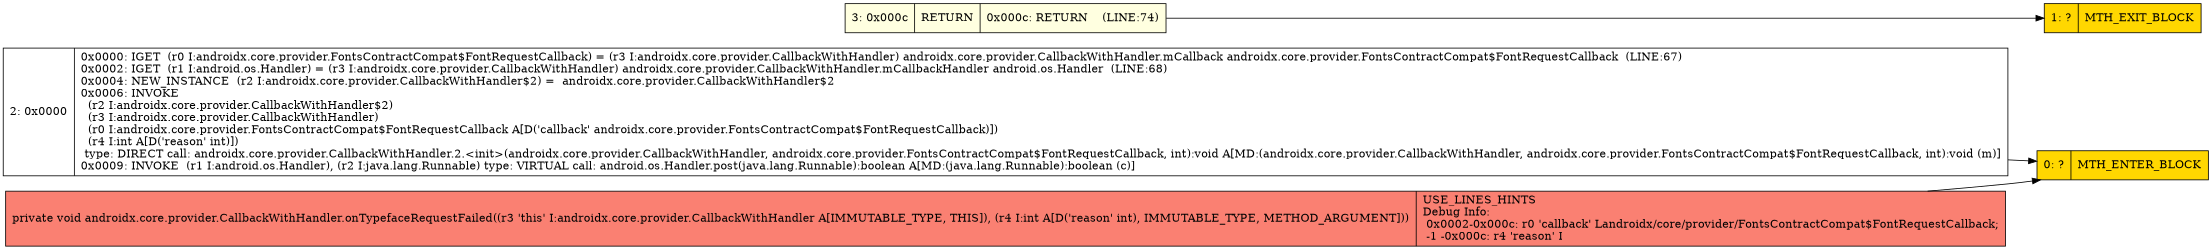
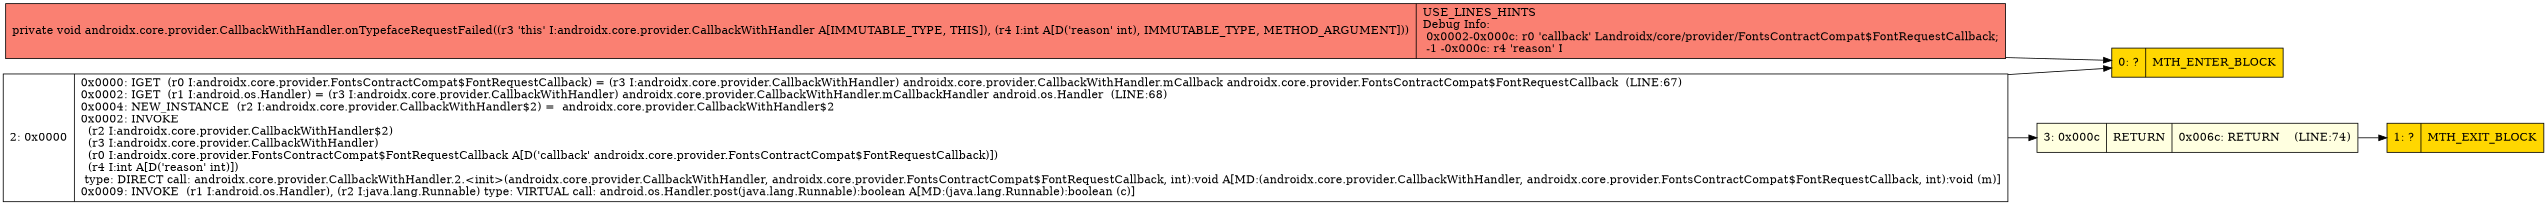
node "3: 0x000c": text "0x000c: RETURN    (LINE:74)" -> "0x006c: RETURN    (LINE:74)"
node "2: 0x0000": text "0x0006: INVOKE" -> "0x0002: INVOKE"
edge "2: 0x0000" -> "3: 0x000c": added
